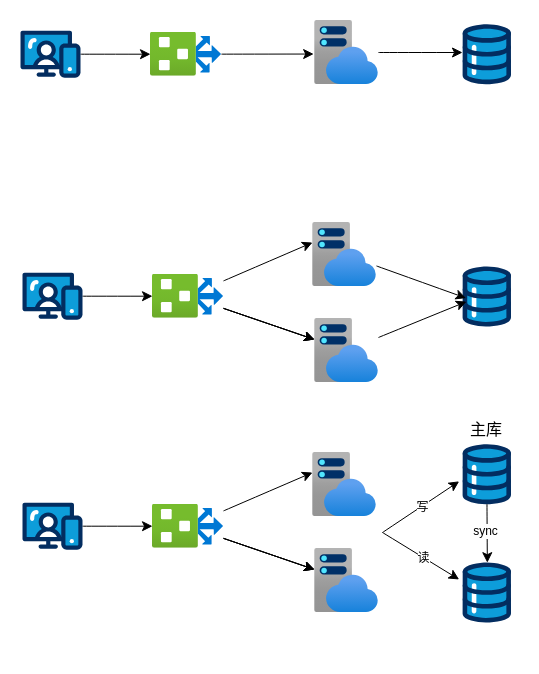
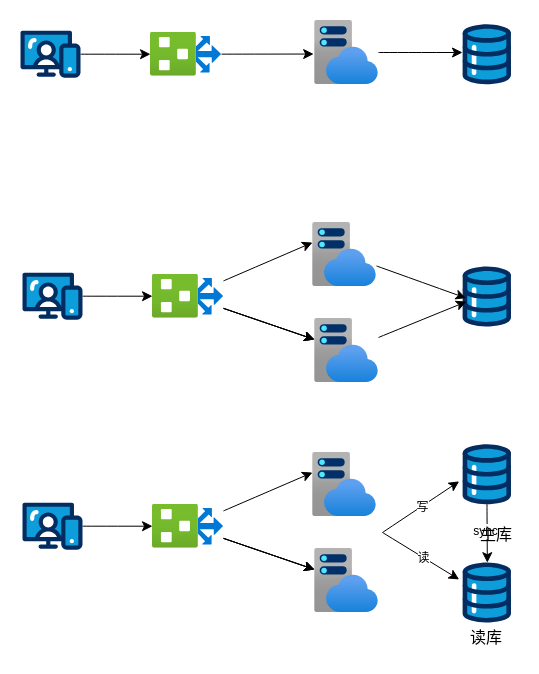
node "主库": moved (487, 429) -> (497, 534)
node "读库": added
